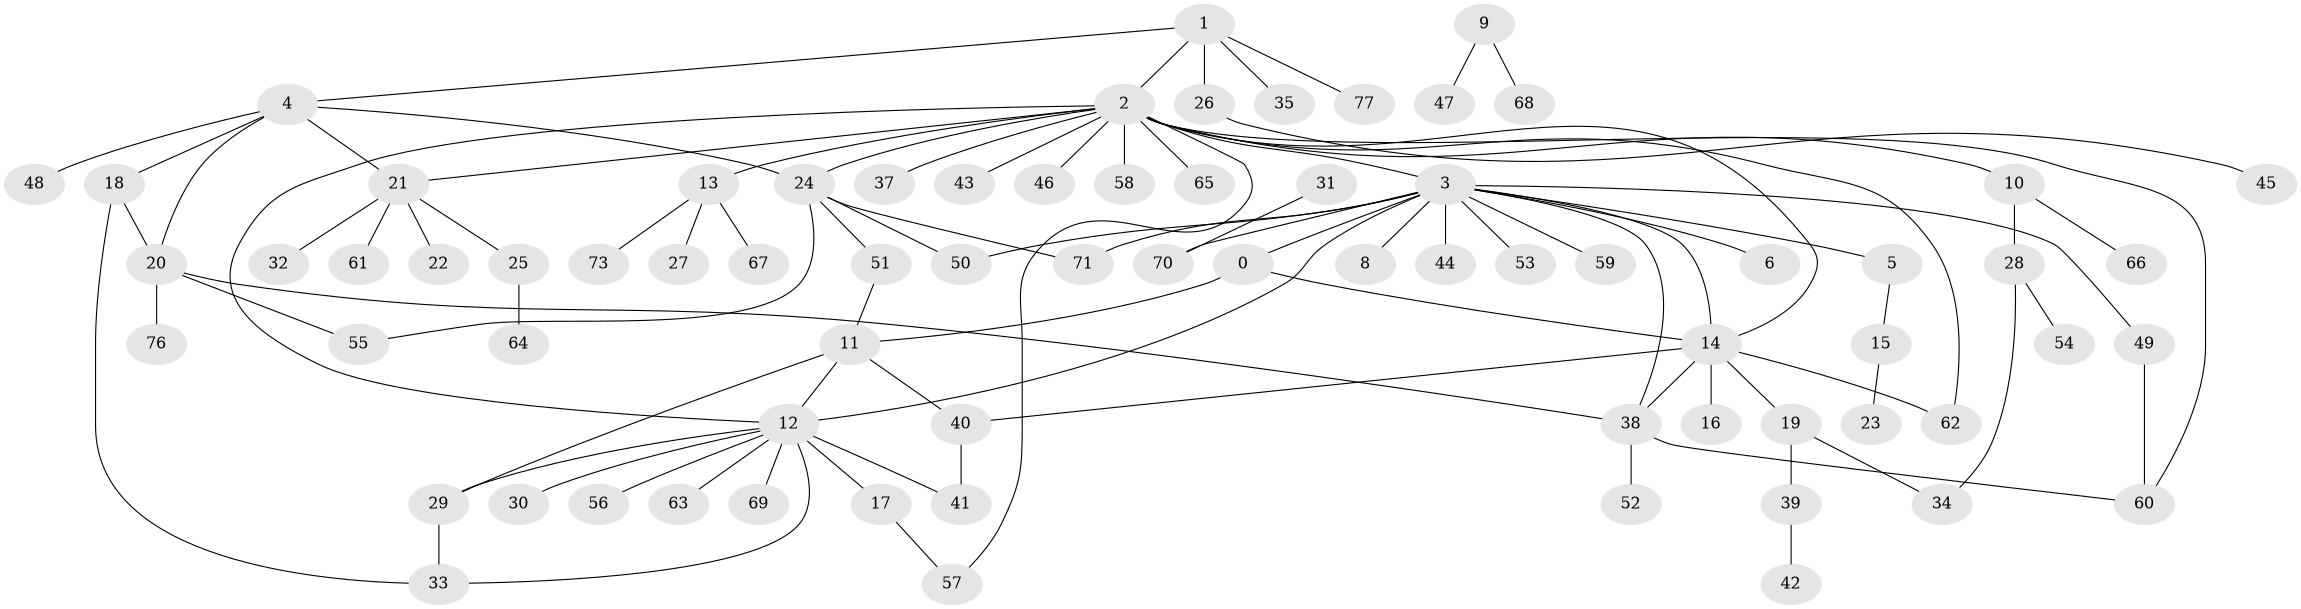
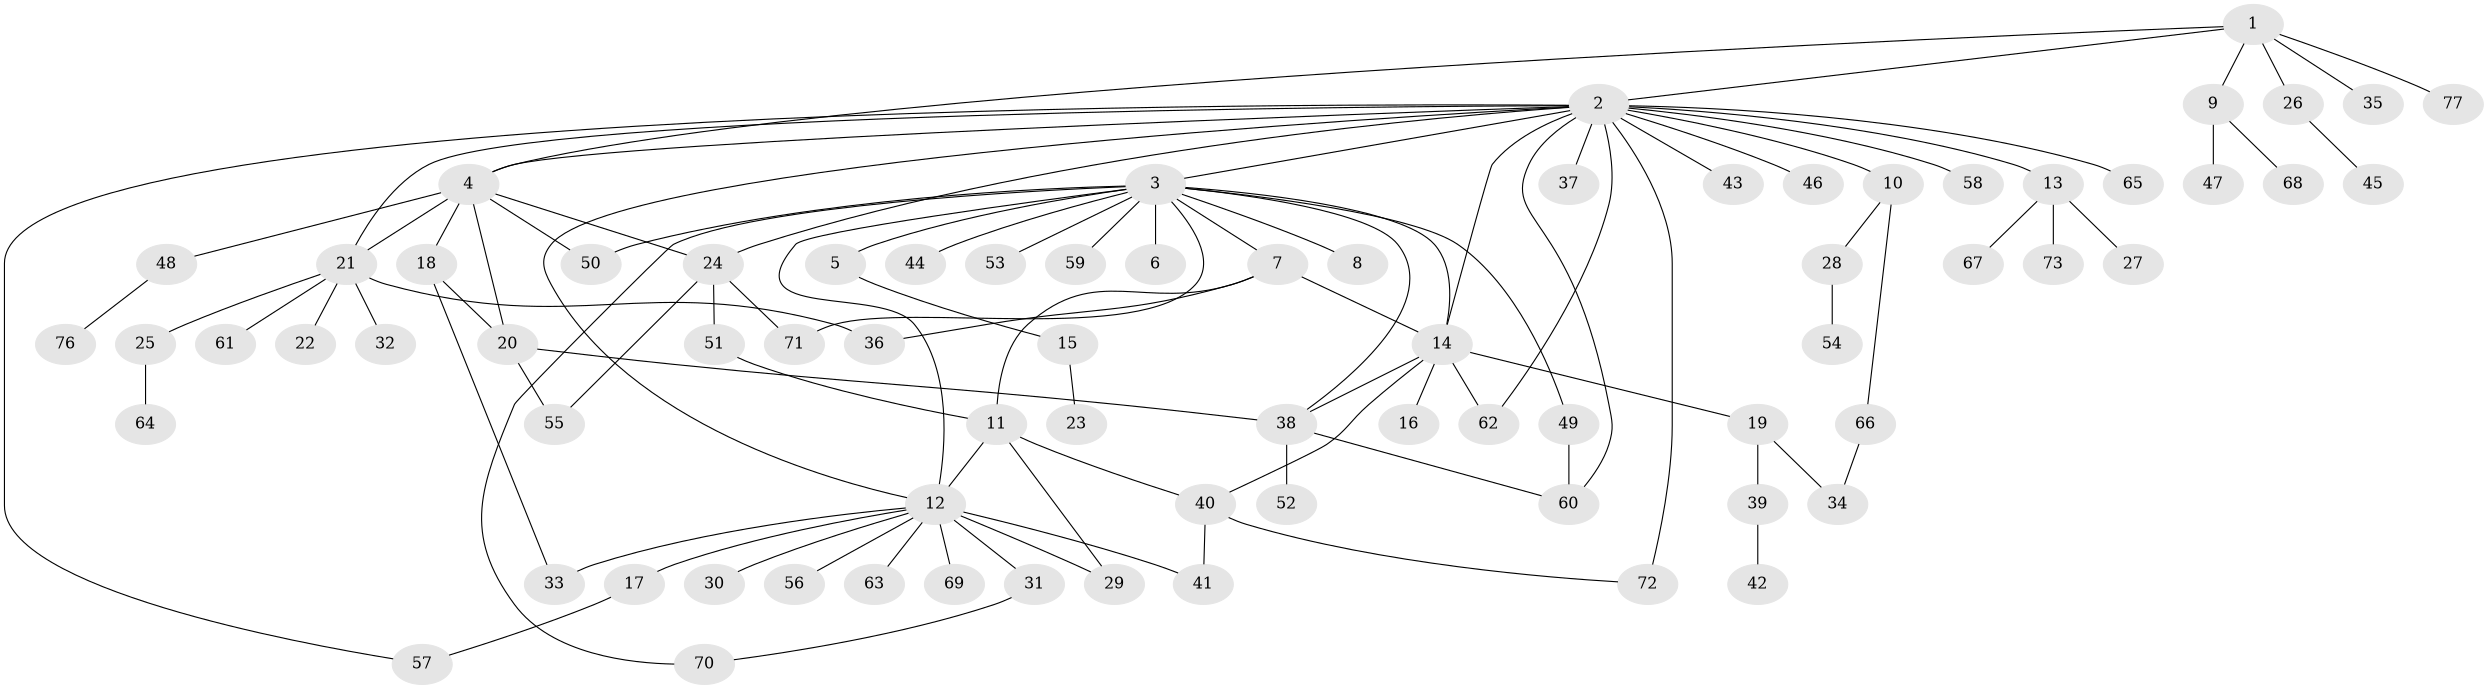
edge "1" -- "9": added
edge "2" -- "4": added
edge "24" -- "50": now "4" -- "50"
node "0": label "0" -> "7"
edge "20" -- "76": now "48" -- "76"
node "36": added
edge "28" -- "34": now "66" -- "34"
edge "12" -- "31": added
edge "29" -- "33": removed
node "72": added
